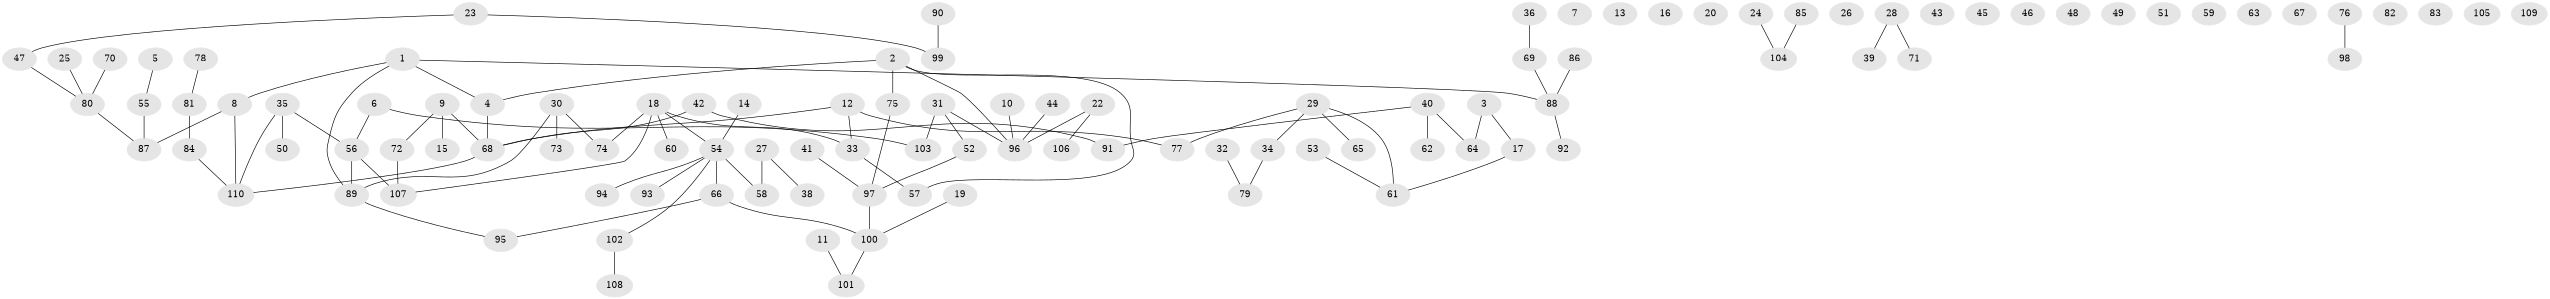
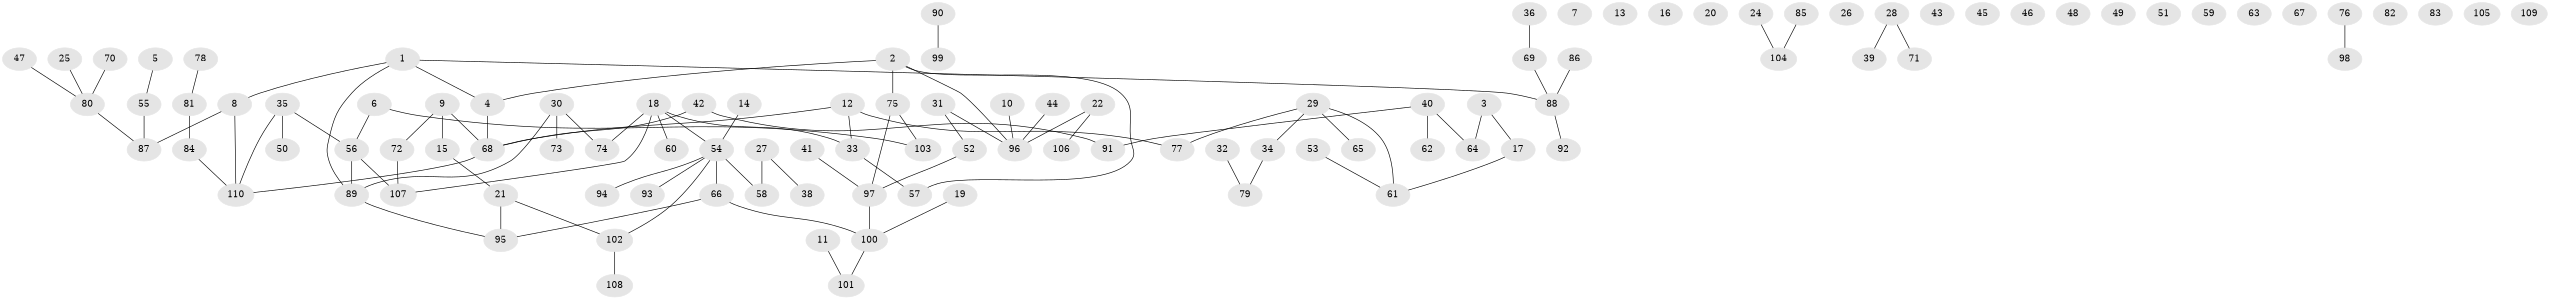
node "23": removed
edge "31" -- "103": now "75" -- "103"
node "21": added
